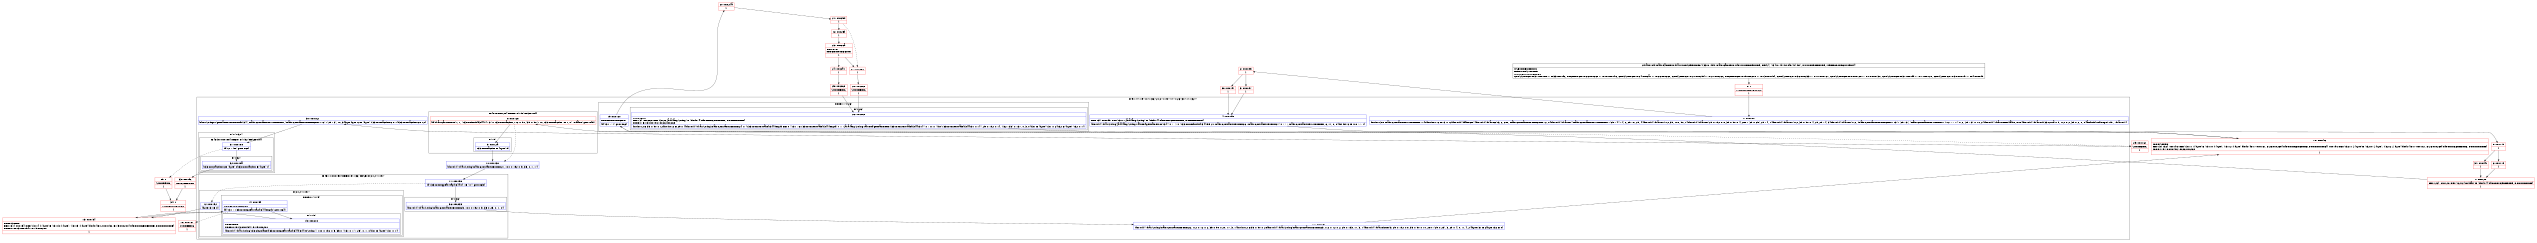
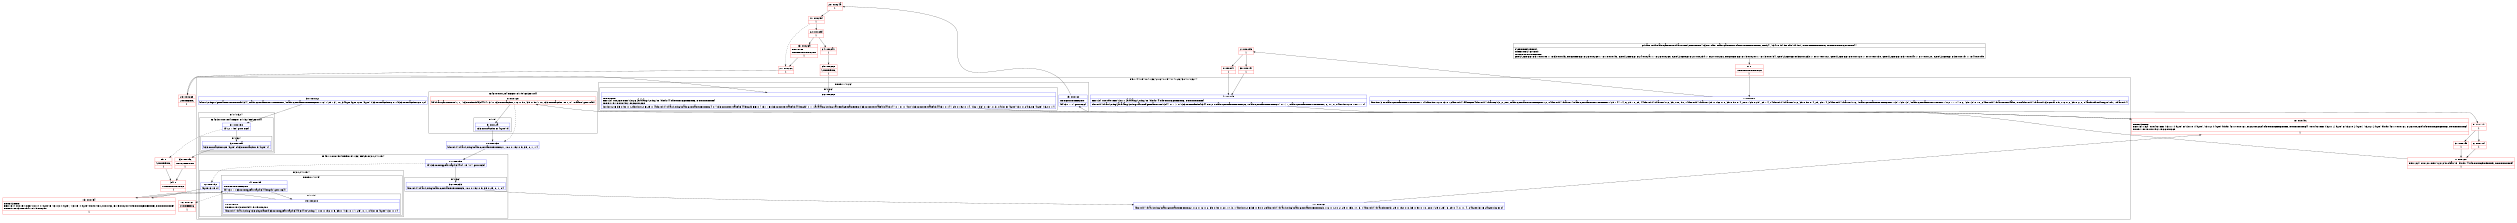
edge "23: 0x026a" -> "24: 0x02a1": now "22: 0x025f" -> "24: 0x02a1"
node "29: 0x01c2": removed
